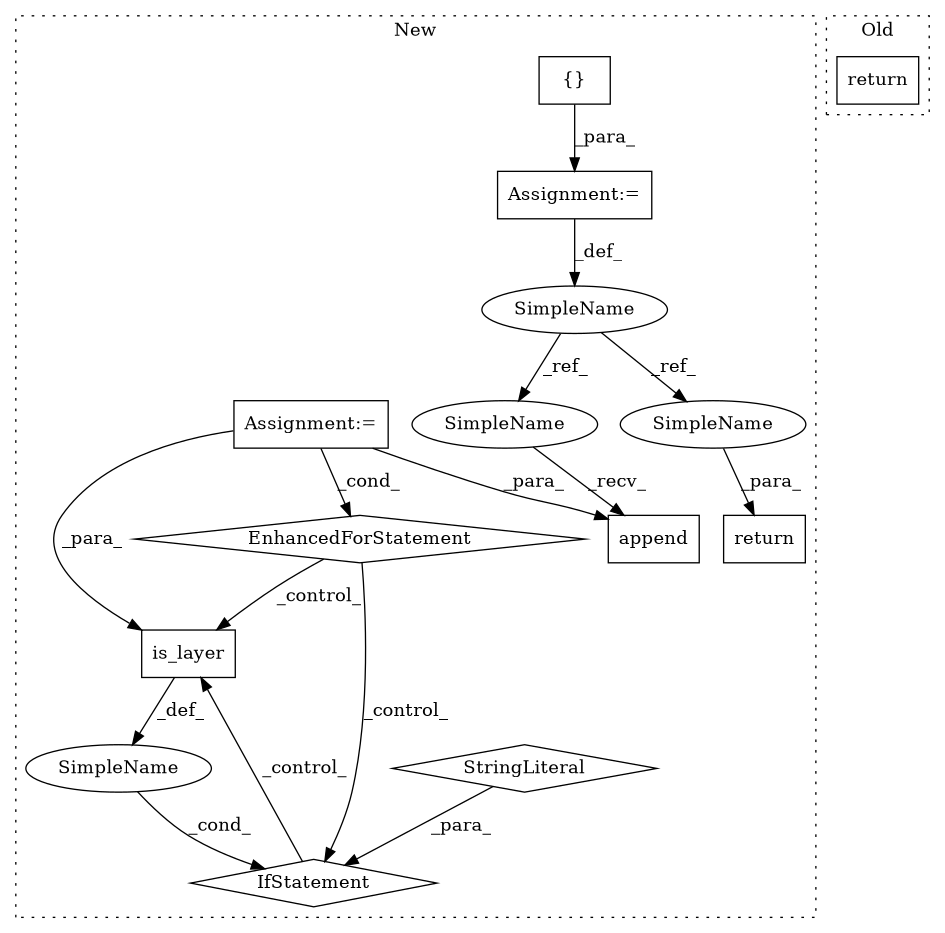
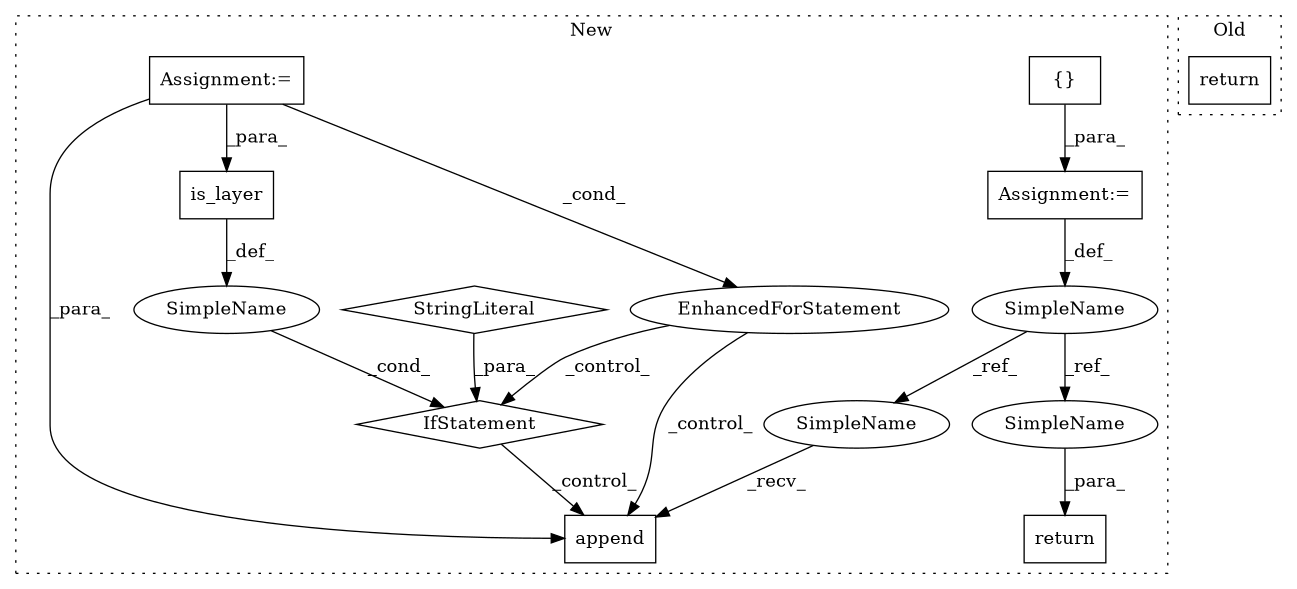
node "EnhancedForStatement": shape diamond -> ellipse
edge "EnhancedForStatement" -> "is_layer": now "EnhancedForStatement" -> "append"
edge "IfStatement" -> "is_layer": now "IfStatement" -> "append"
